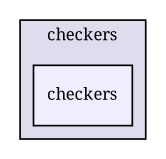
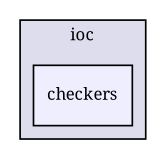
cluster "checkers": label "checkers" -> "ioc"
